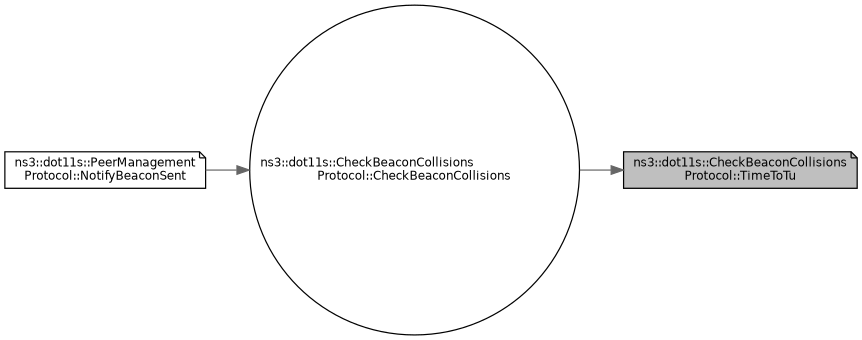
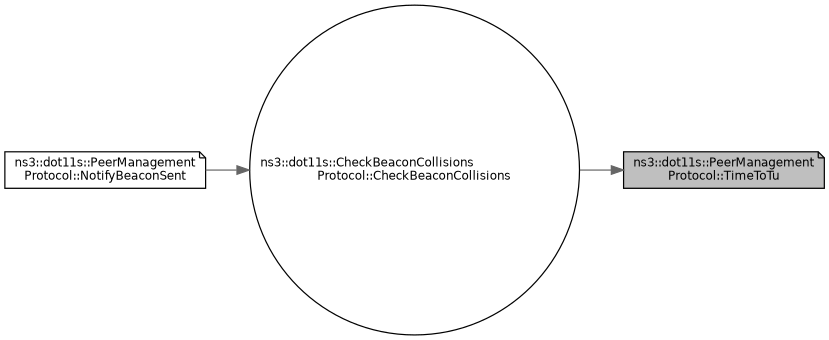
node "ns3::dot11s::CheckBeaconCollisions Protocol::TimeToTu": label "ns3::dot11s::CheckBeaconCollisions Protocol::TimeToTu" -> "ns3::dot11s::PeerManagement Protocol::TimeToTu"
